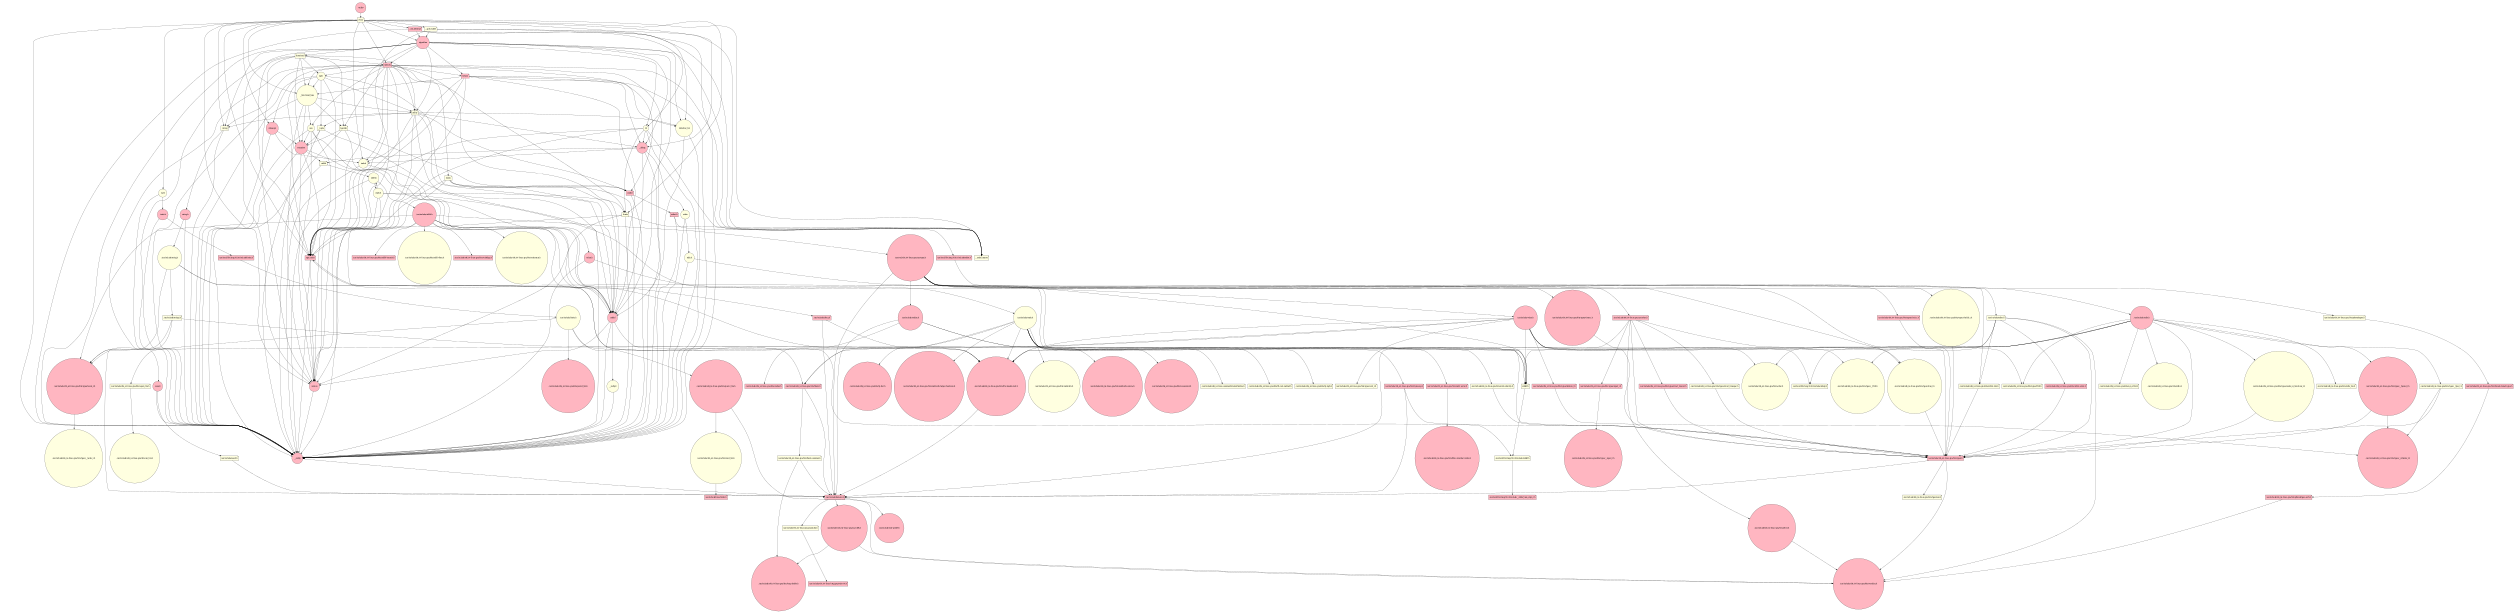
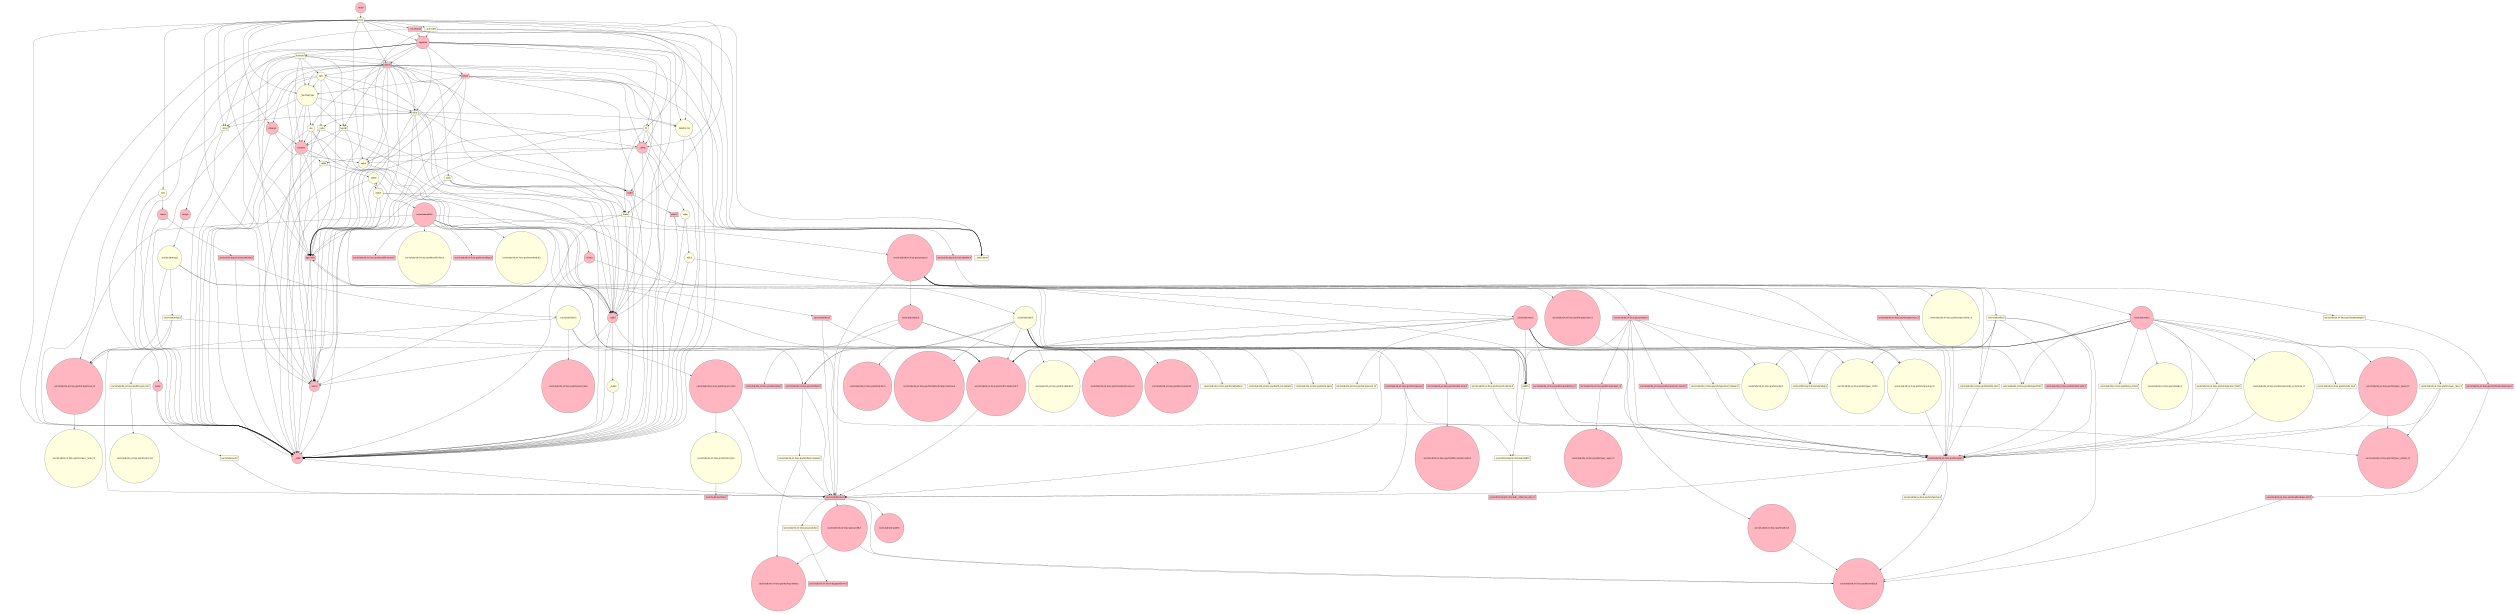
node "/usr/eval/x86_64-linux-gnu/sys/types.h": label "/usr/eval/x86_64-linux-gnu/sys/types.h" -> "/usr/include/x86_64-linux-gnu/sys/types.h"
edge "string.h" -> "__config": now "/usr/local/lib/clang/10.0.0/include/limits.h" -> "__config"
node "/usr/include/x86_64-linux-common/bits/mathinline.h": label "/usr/include/x86_64-linux-common/bits/mathinline.h" -> "/usr/include/x86_64-linux-gnu/bits/mathinline.h"
node "/usr/include/x86_64-linux-gnu/bits/types/struct_FILE.h": added
